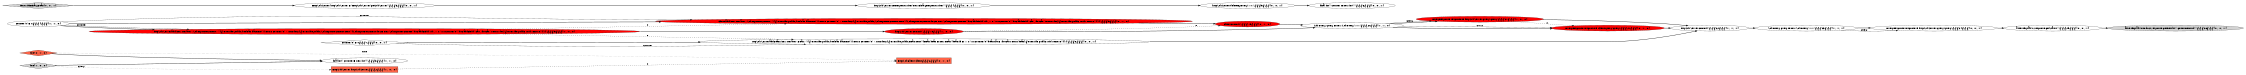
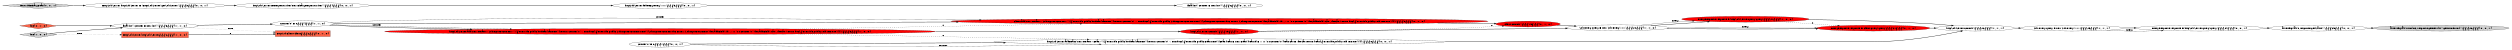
edge "final int(( counter = new int((((@@@3@@@['1', '1', '0']" -> "counter(0( = 0@@@4@@@['1', '1', '0']": added
node "counter(0( = 0@@@7@@@['0', '0', '1']": shape diamond -> ellipse
edge "doIt['0', '1', '0']" -> "HttpSolrClient client@@@2@@@['0', '1', '0']": now "final int(( counter = new int((((@@@3@@@['1', '1', '0']" -> "HttpSolrClient client@@@2@@@['0', '1', '0']"
edge "HttpSolrServer httpSolrServer@@@2@@@['1', '0', '0']" -> "HttpSolrClient client@@@2@@@['0', '1', '0']": style dashed -> bold
edge "doIt['1', '0', '0']" -> "HttpSolrServer httpSolrServer@@@2@@@['1', '0', '0']": label "query" -> "true"
